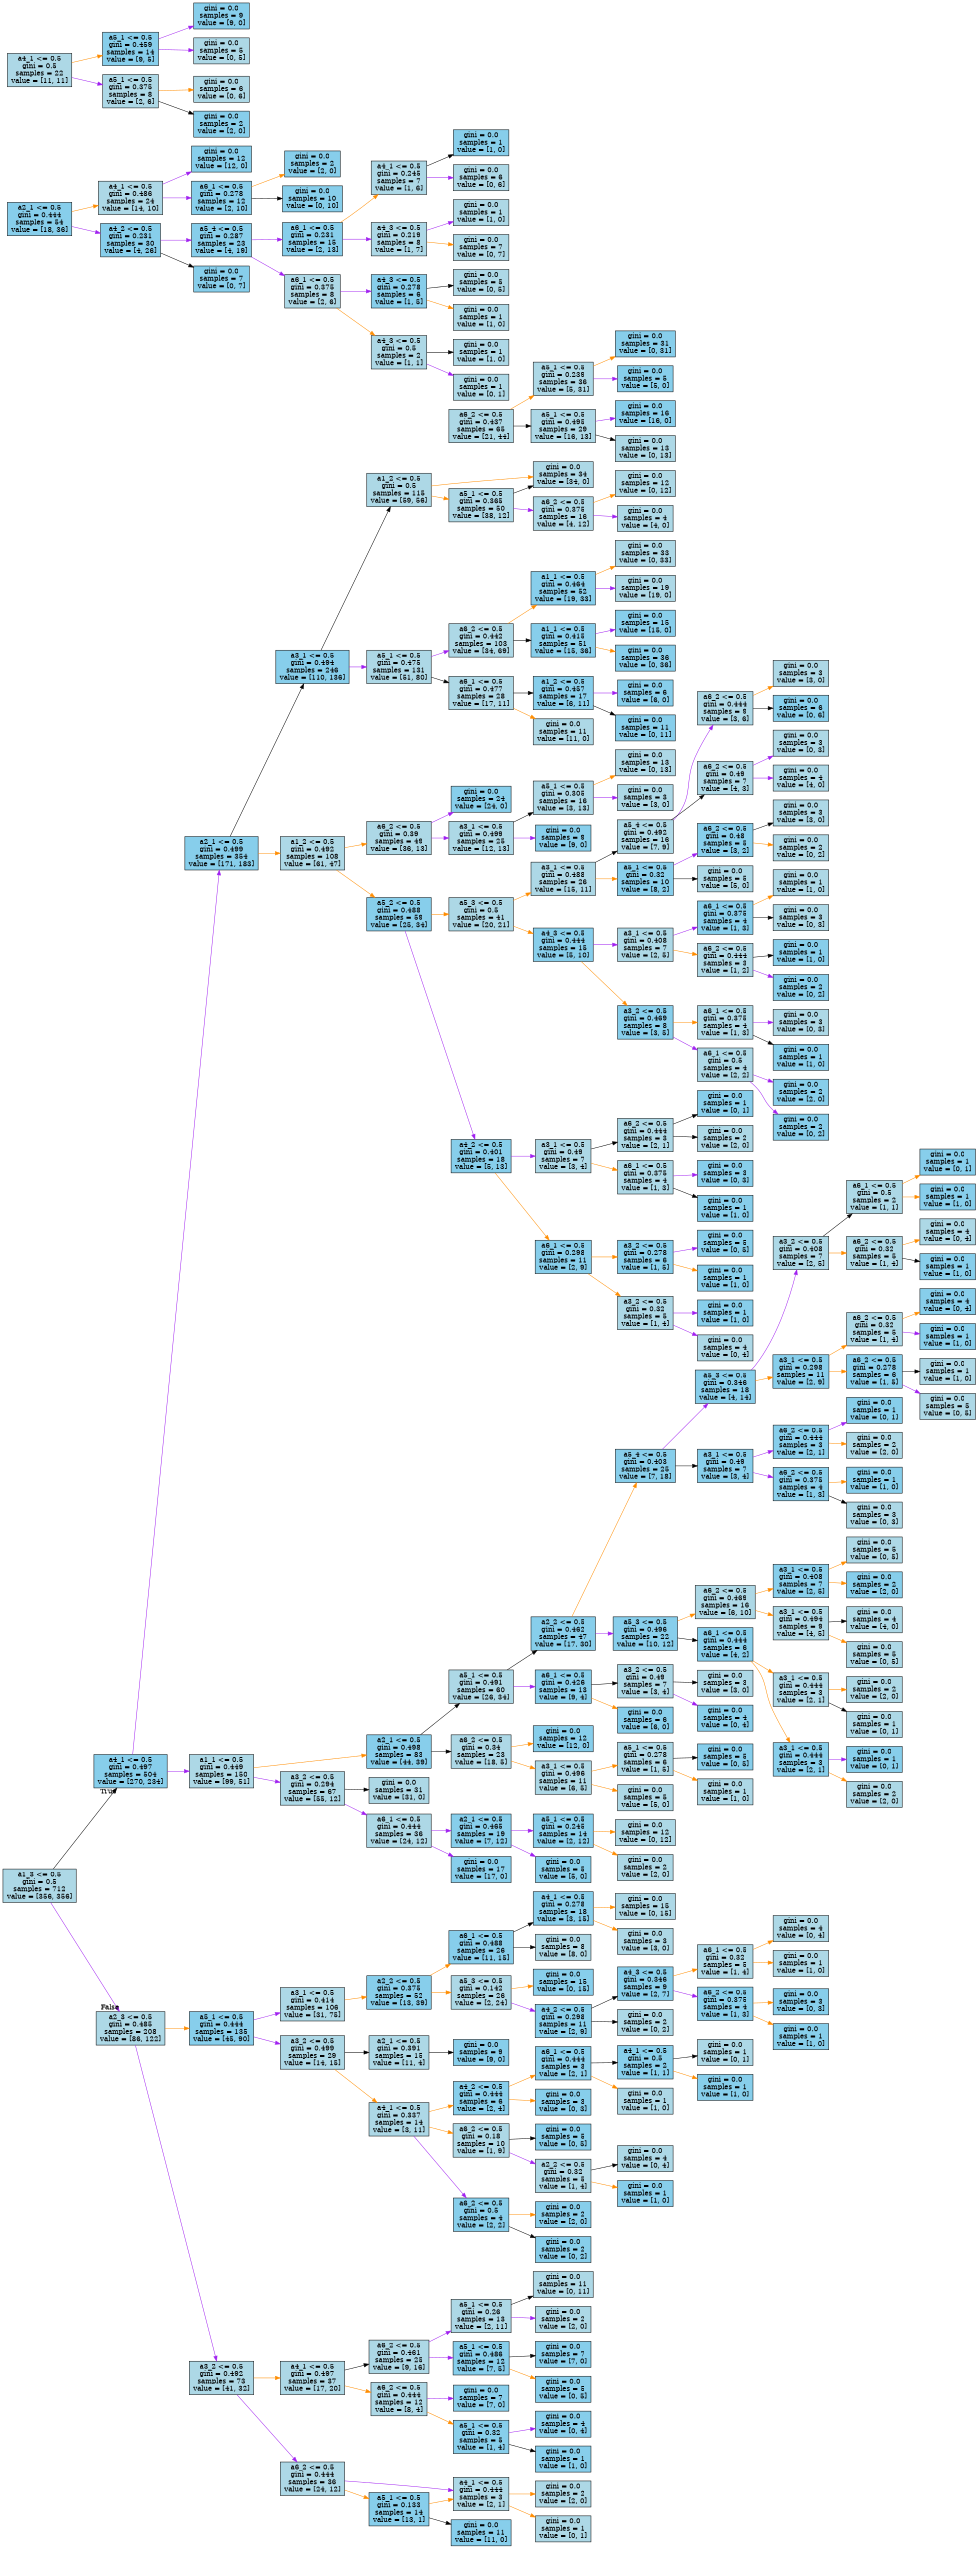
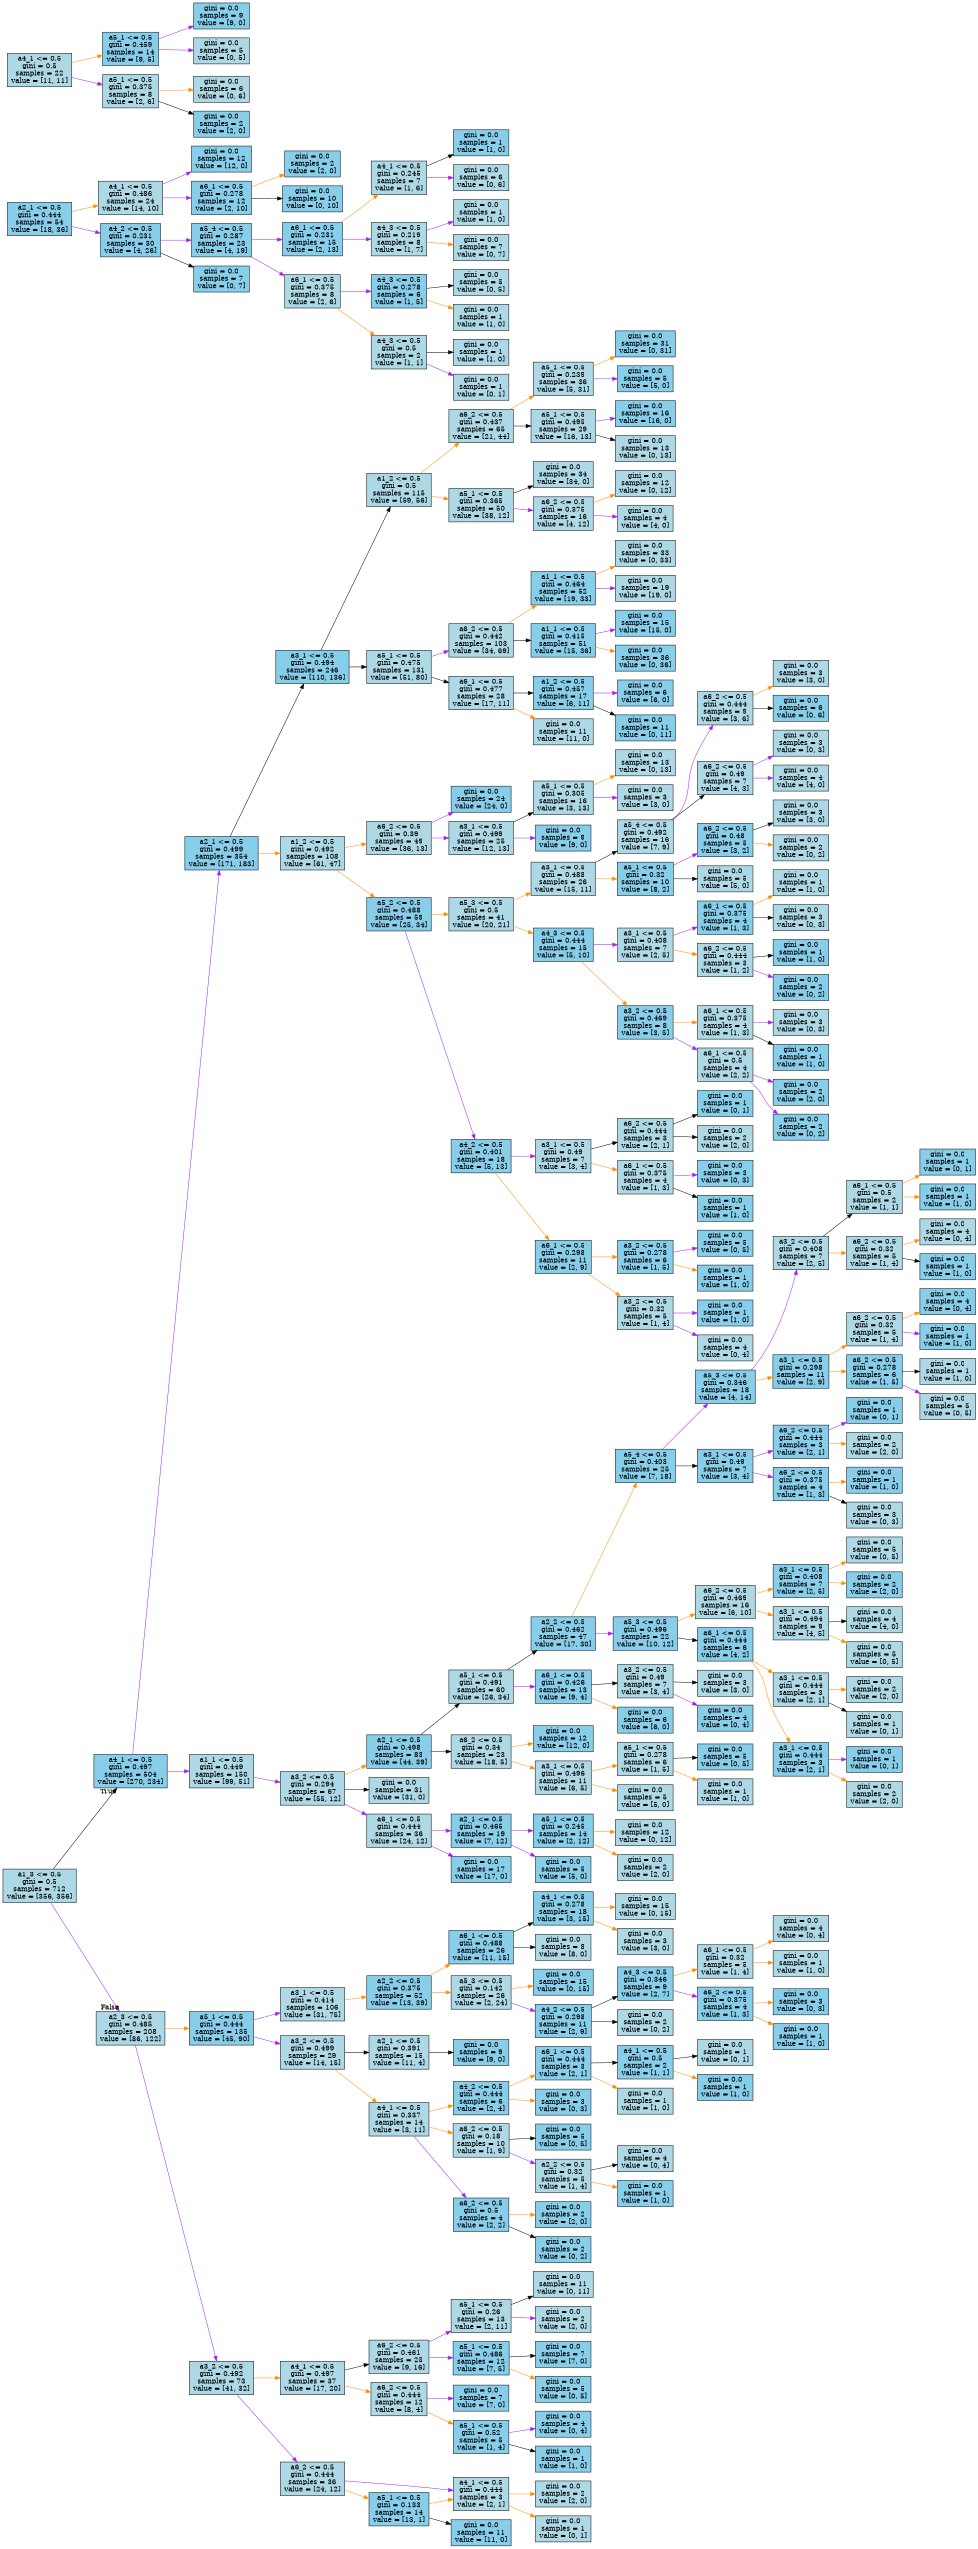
edge "a1_2 <= 0.5 gini = 0.5 samples = 115 value = [59, 56]" -> "gini = 0.0 samples = 34 value = [34, 0]": now "a1_2 <= 0.5 gini = 0.5 samples = 115 value = [59, 56]" -> "a6_2 <= 0.5 gini = 0.437 samples = 65 value = [21, 44]"
edge "a3_1 <= 0.5 gini = 0.494 samples = 246 value = [110, 136]" -> "a5_1 <= 0.5 gini = 0.475 samples = 131 value = [51, 80]": color purple -> black
edge "a1_1 <= 0.5 gini = 0.449 samples = 150 value = [99, 51]" -> "a2_1 <= 0.5 gini = 0.498 samples = 83 value = [44, 39]": now "a3_2 <= 0.5 gini = 0.294 samples = 67 value = [55, 12]" -> "a2_1 <= 0.5 gini = 0.498 samples = 83 value = [44, 39]"
node "a5_1 <= 0.5 gini = 0.32 samples = 5 value = [1, 4]": label "a5_1 <= 0.5 gini = 0.32 samples = 5 value = [1, 4]" -> "a5_1 <= 0.5 gini = 0.52 samples = 5 value = [1, 4]"
